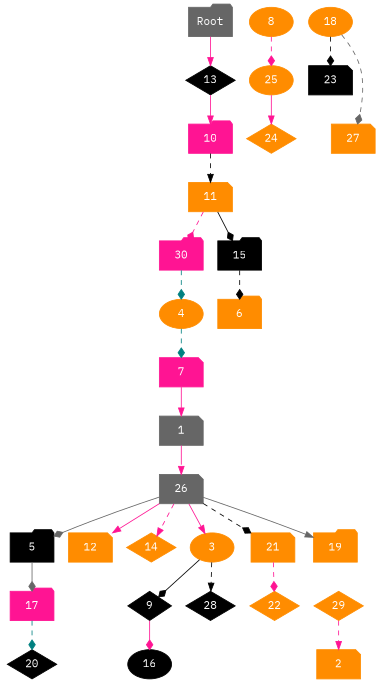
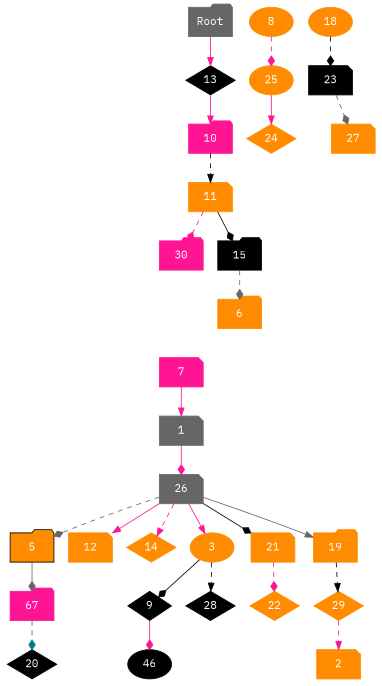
edge "18" -> "27": now "23" -> "27"
edge "15" -> "6": color black -> gray40
node "4": removed
edge "1" -> "26": arrowhead normal -> diamond
edge "26" -> "5": style solid -> dashed
edge "26" -> "21": style dashed -> solid
node "5": fillcolor black -> darkorange
edge "19" -> "29": added
node "17": label "17" -> "67"
node "16": label "16" -> "46"
